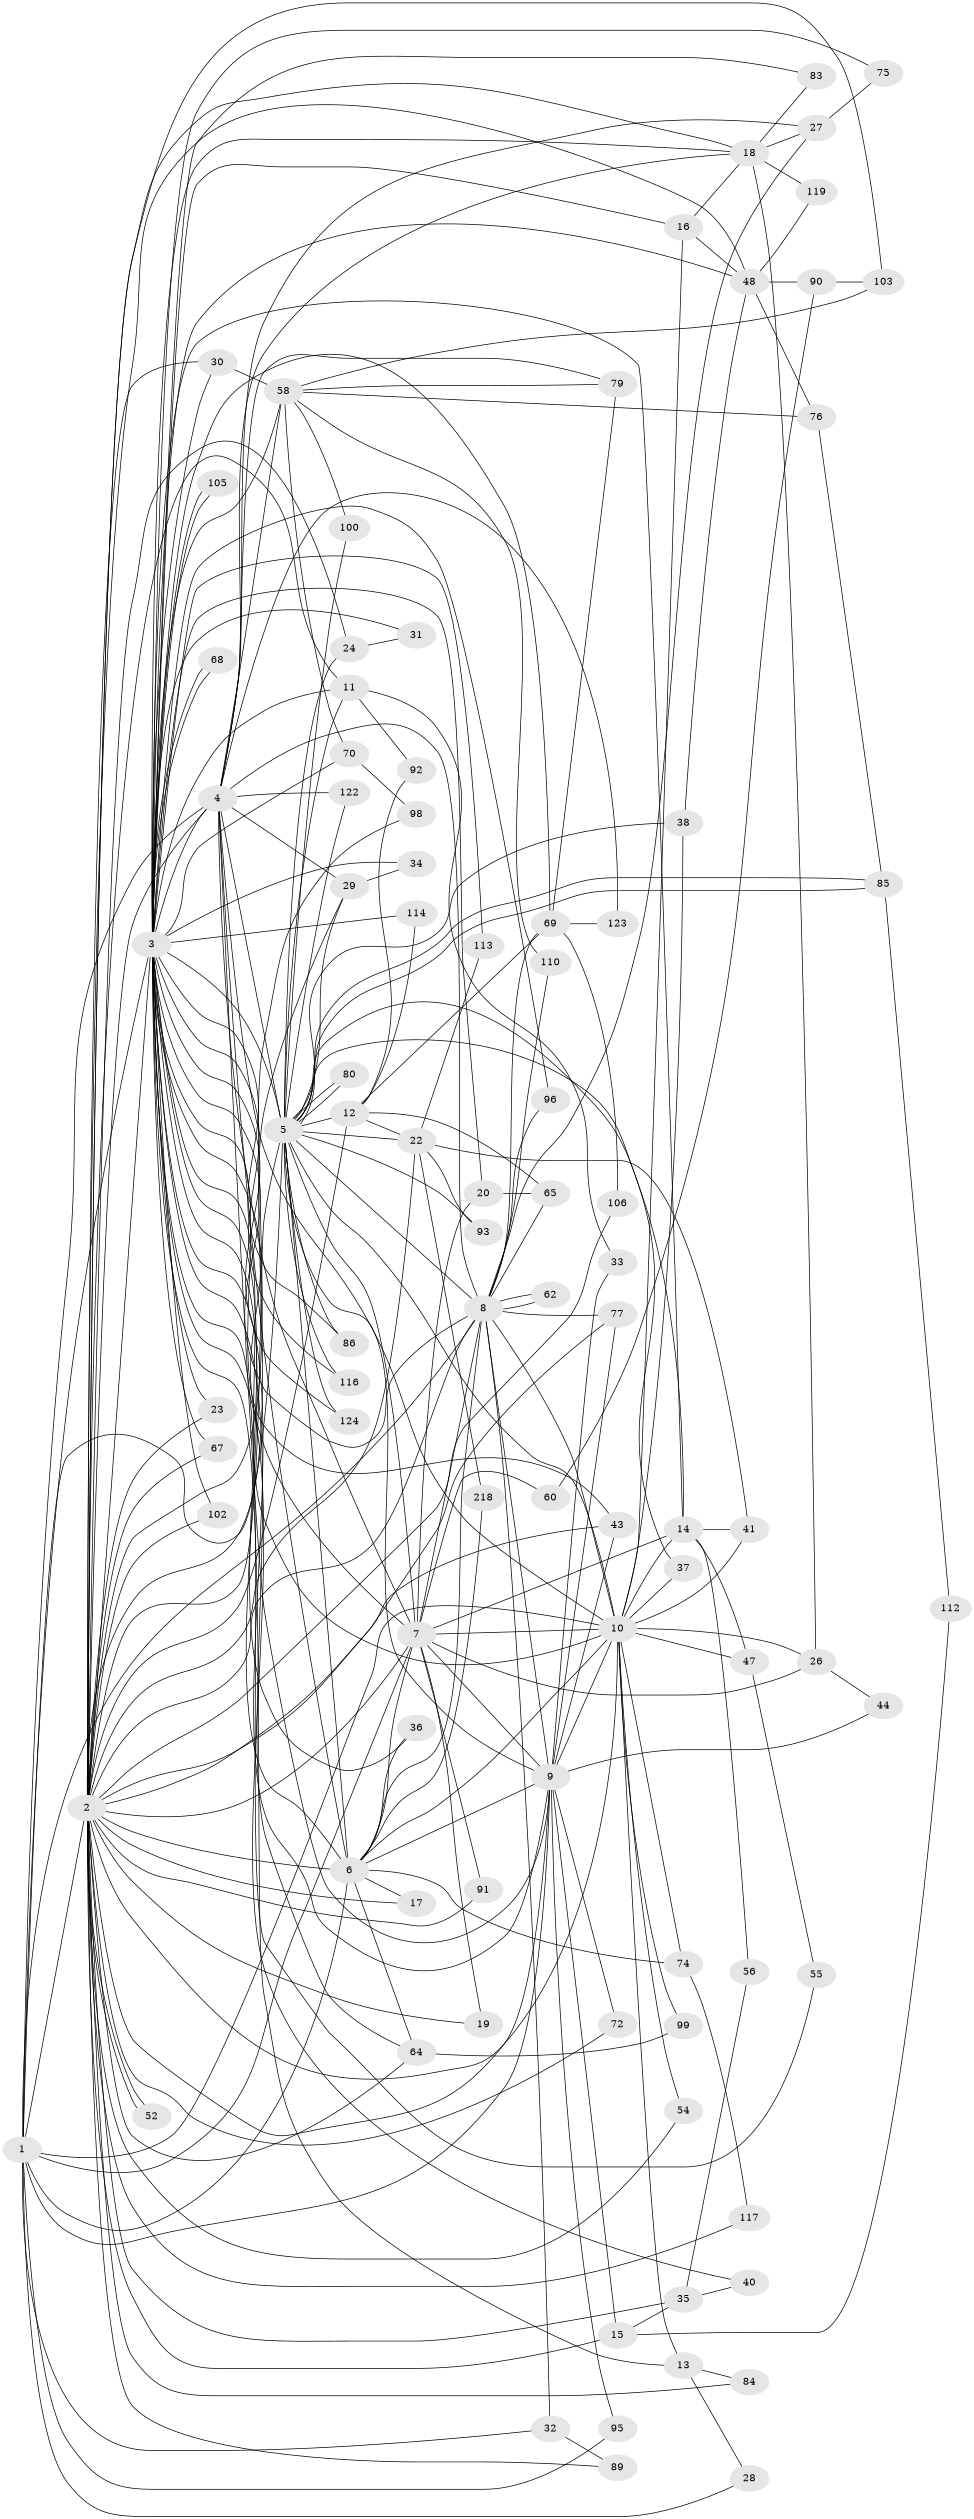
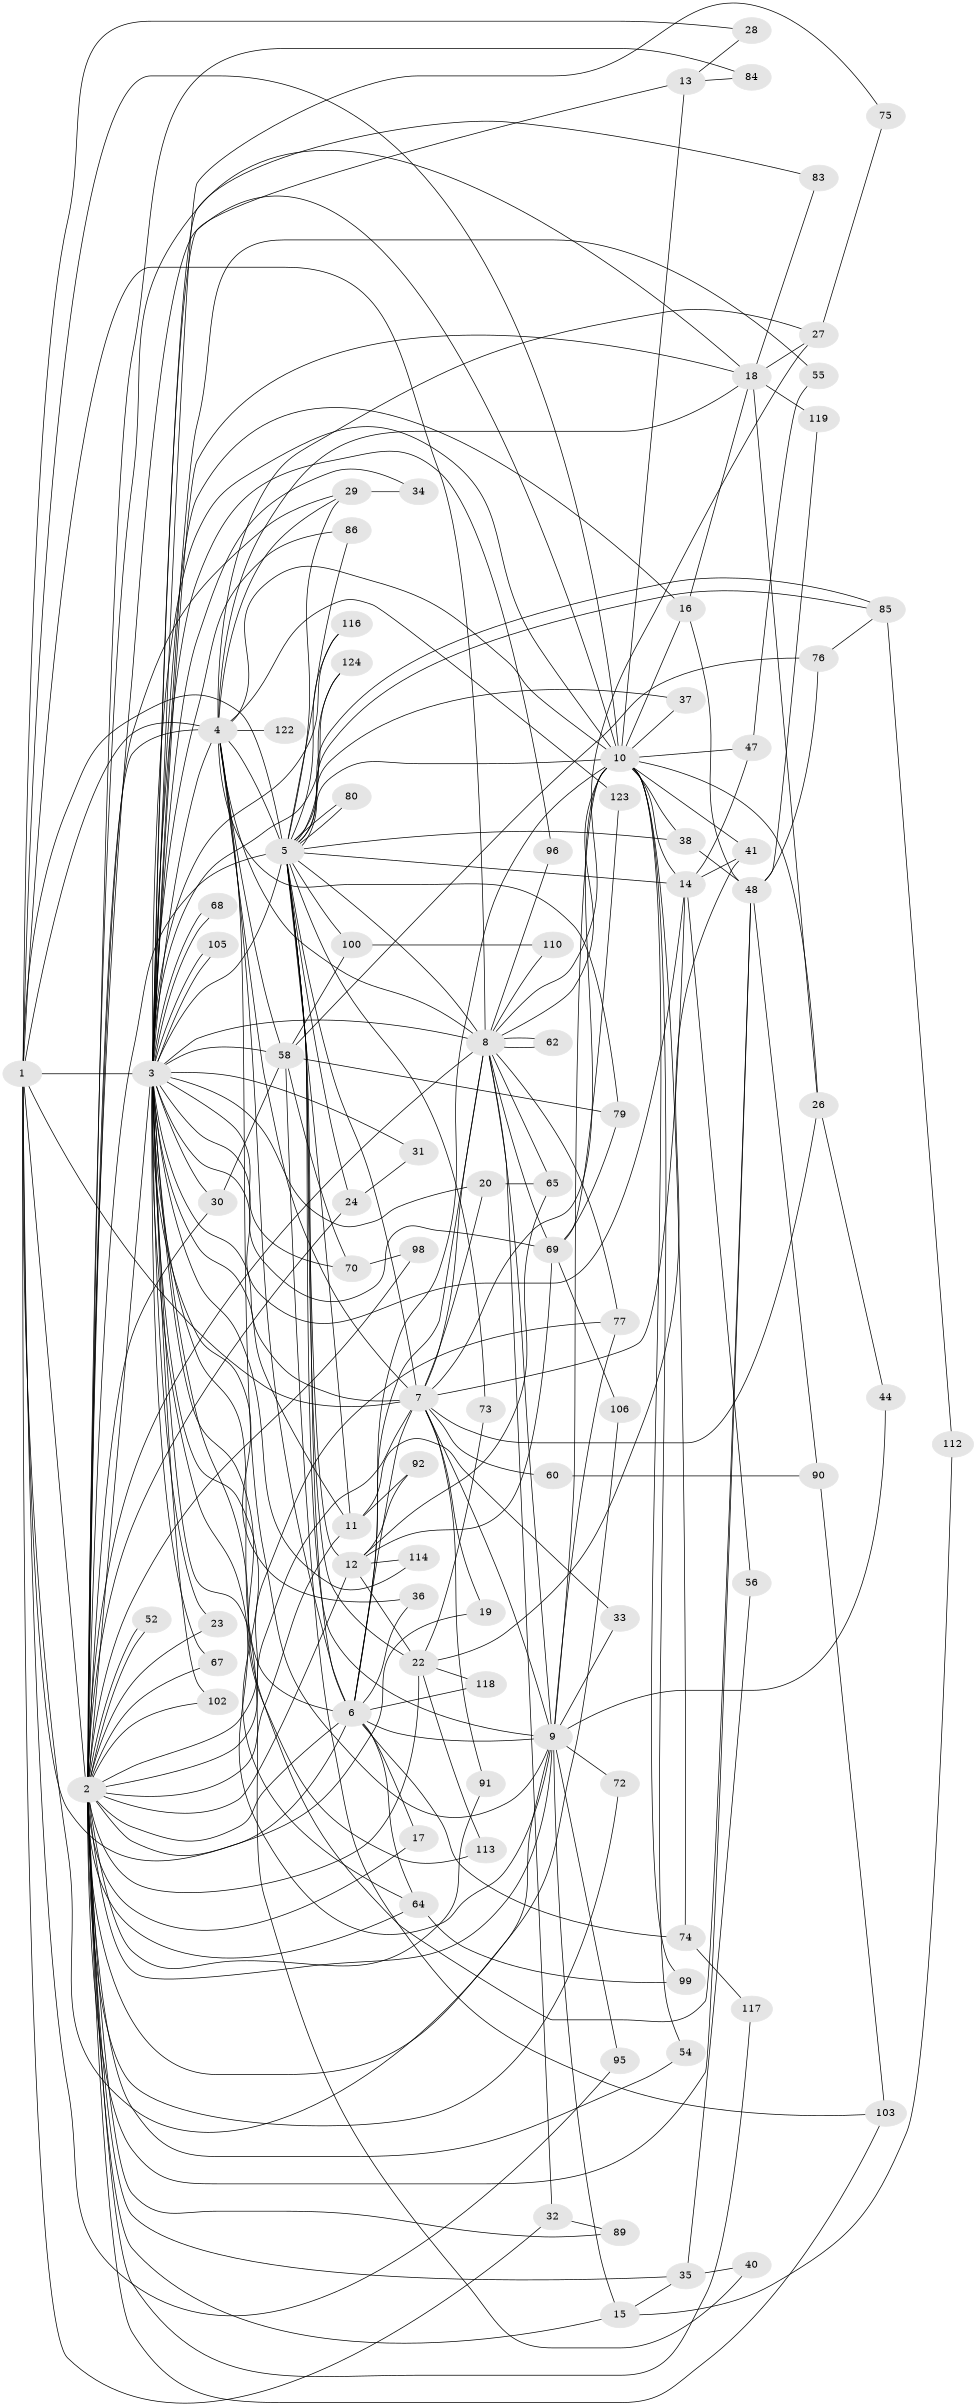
edge "58" -- "110": now "100" -- "110"
edge "122" -- "5": removed
node "93": label "93" -> "73"
node "218": label "218" -> "118"
node "43": removed
